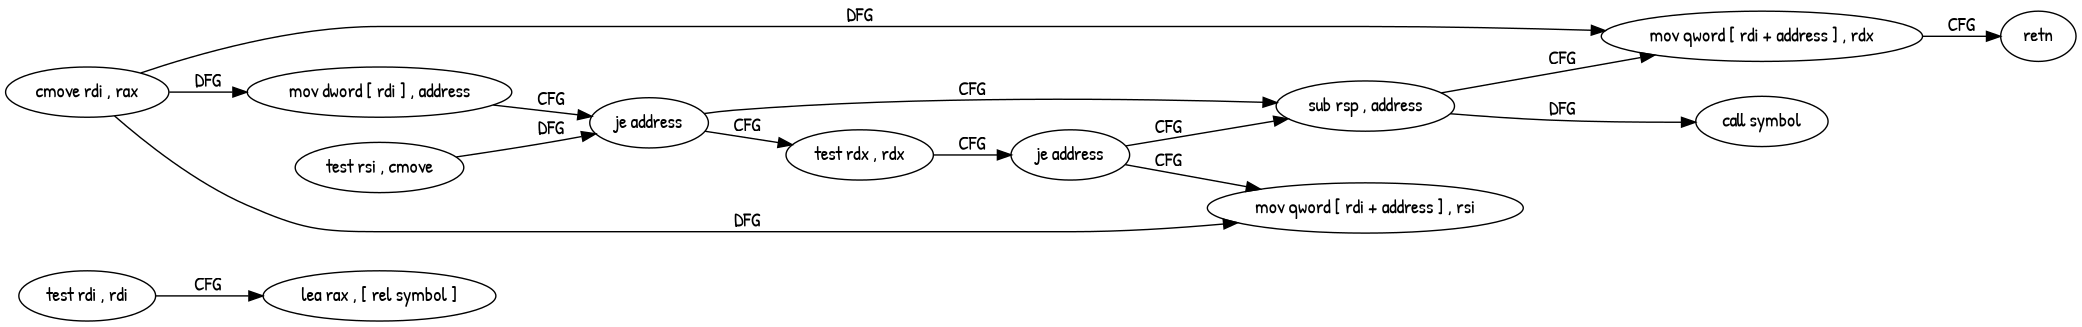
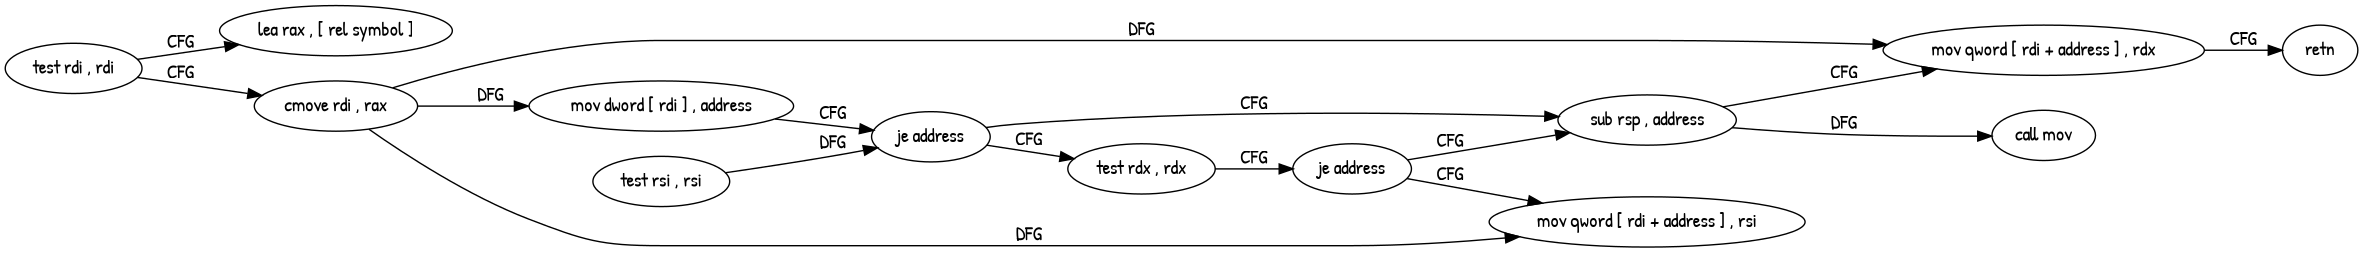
edge "test rdi , rdi" -> "cmove rdi , rax": added, label "CFG"
node "call symbol": label "call symbol" -> "call mov"
node "test rsi , cmove": label "test rsi , cmove" -> "test rsi , rsi"
